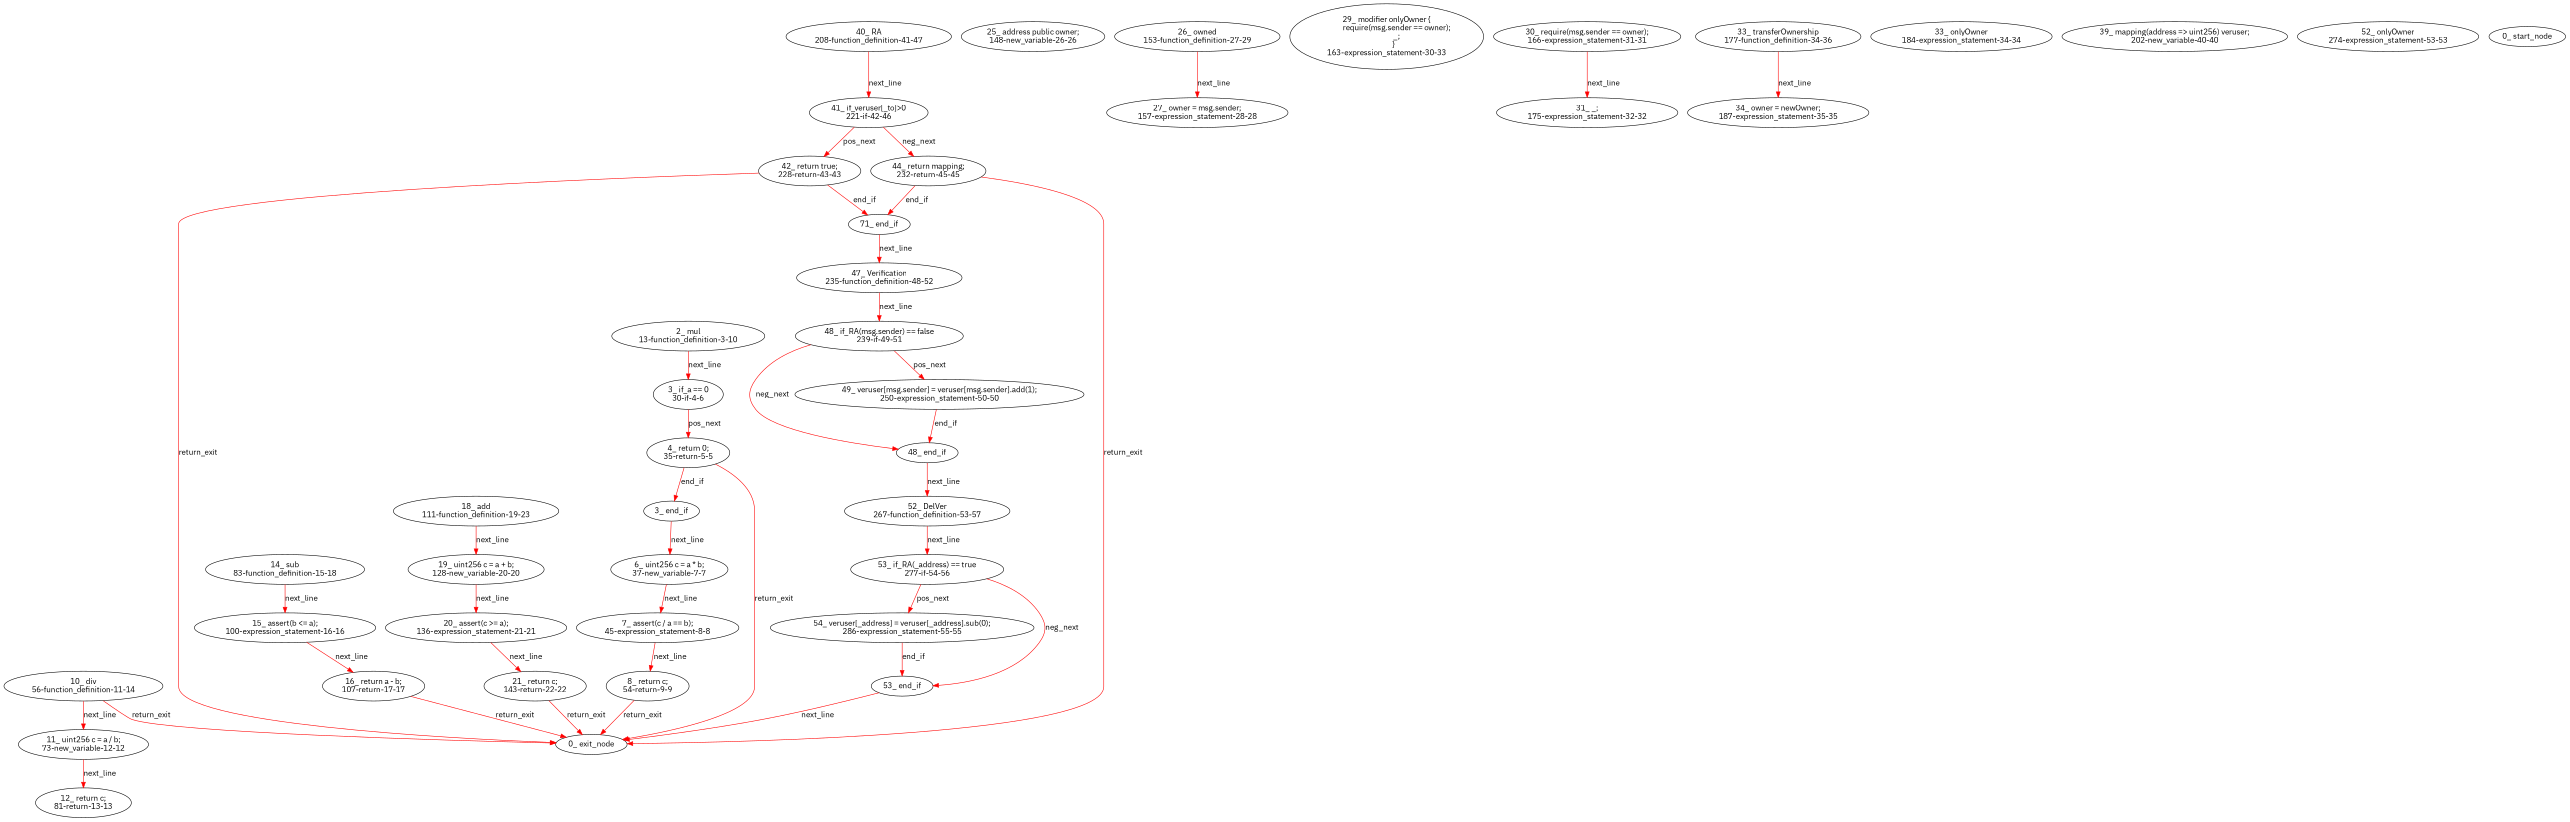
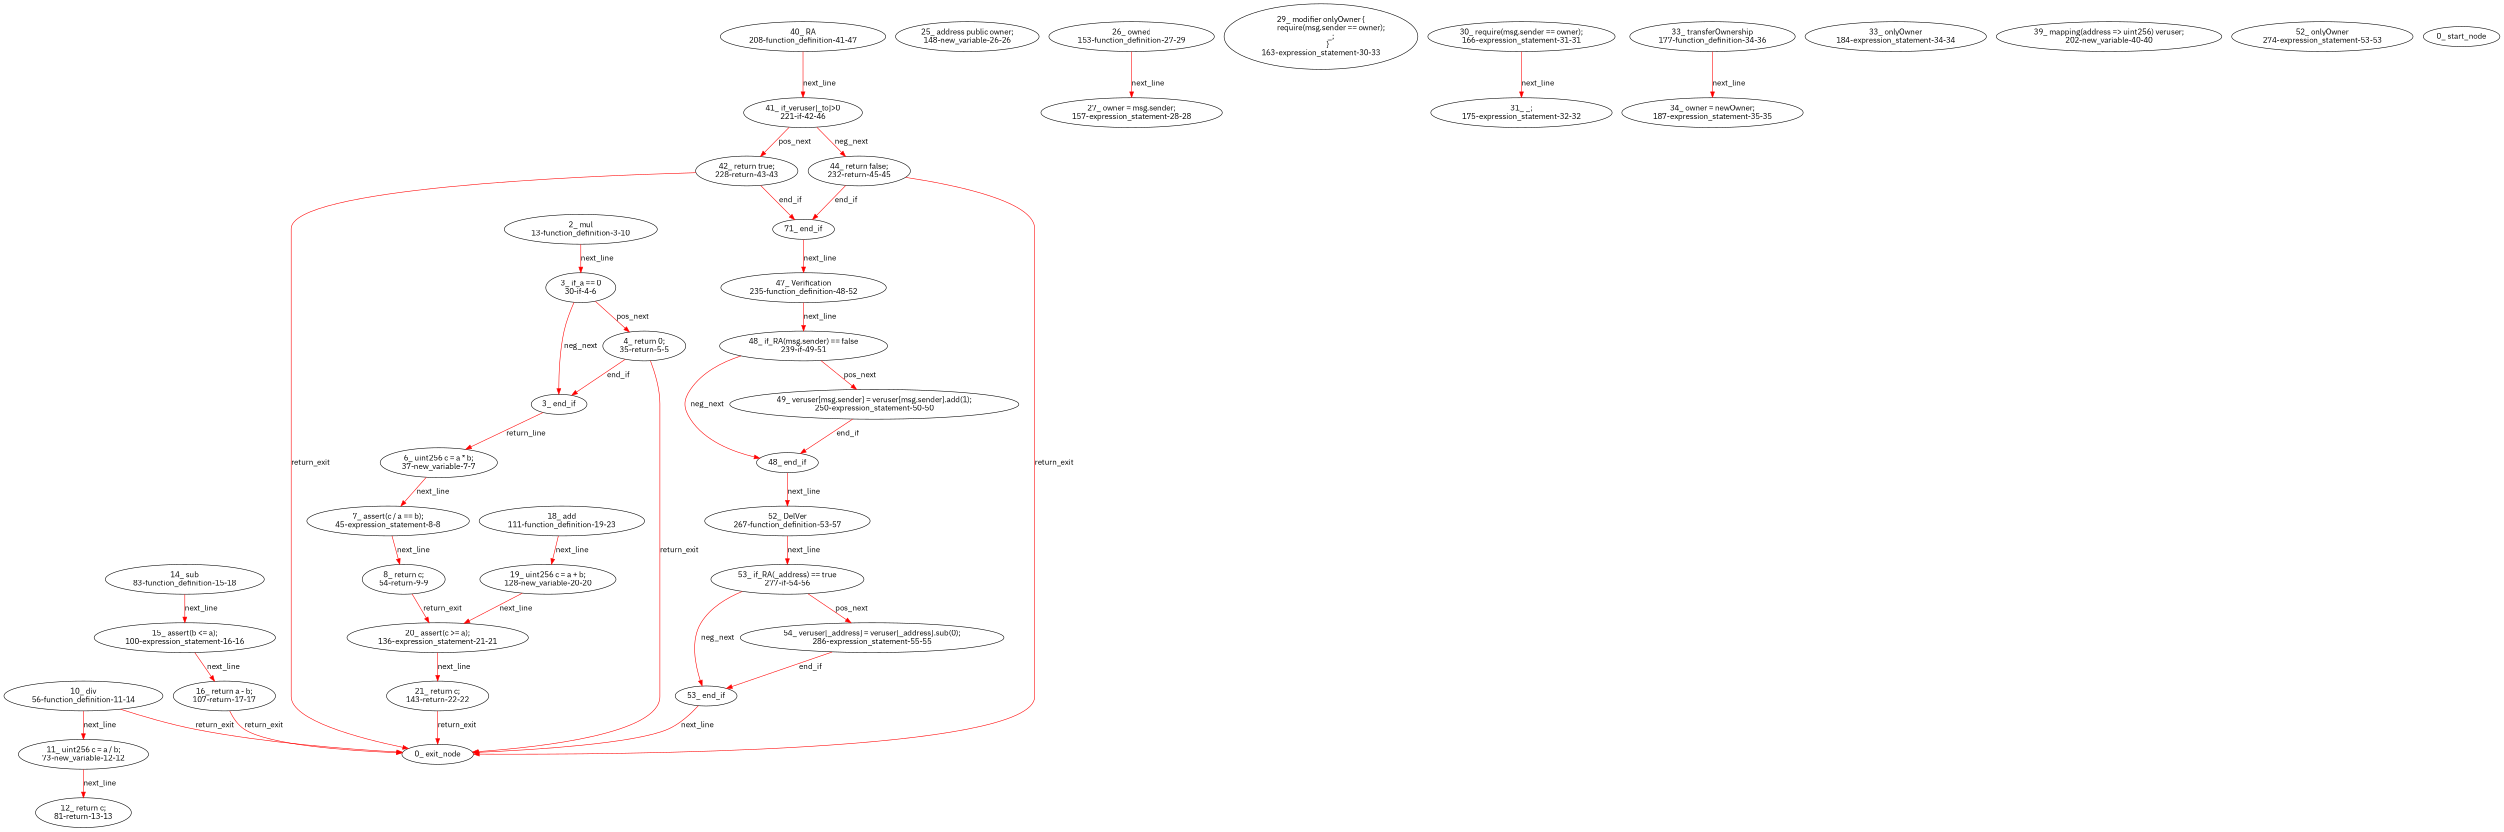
node "44_ return mapping; 232-return-45-45": label "44_ return mapping; 232-return-45-45" -> "44_ return false; 232-return-45-45"
edge "3_ if_a == 0 30-if-4-6" -> "3_ end_if": added, label "neg_next"
edge "3_ end_if" -> "6_ uint256 c = a * b; 37-new_variable-7-7": label "next_line" -> "return_line"
edge "8_ return c; 54-return-9-9" -> "0_ exit_node": now "8_ return c; 54-return-9-9" -> "20_ assert(c >= a); 136-expression_statement-21-21"
